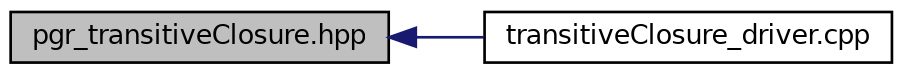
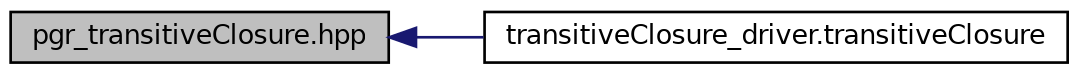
node "transitiveClosure_driver.cpp": label "transitiveClosure_driver.cpp" -> "transitiveClosure_driver.transitiveClosure"
